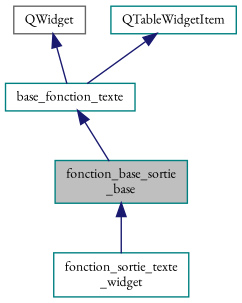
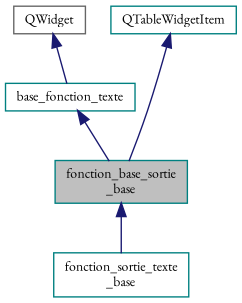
edge "base_fonction_texte" -> "QTableWidgetItem": now "fonction_base_sortie _base" -> "QTableWidgetItem"
node "fonction_sortie_texte _widget": label "fonction_sortie_texte _widget" -> "fonction_sortie_texte _base"
